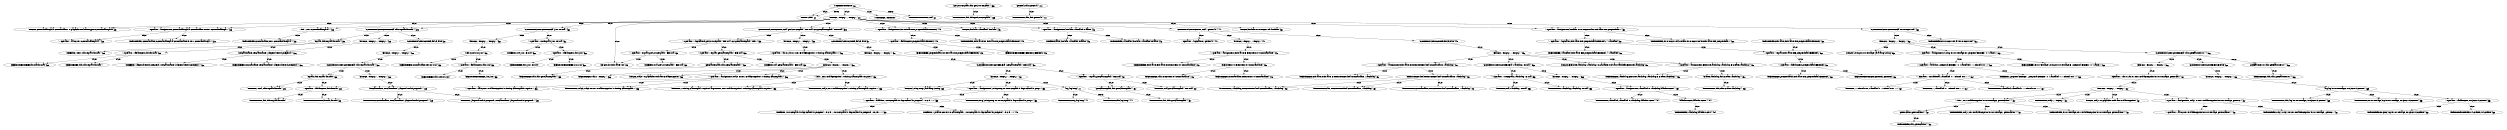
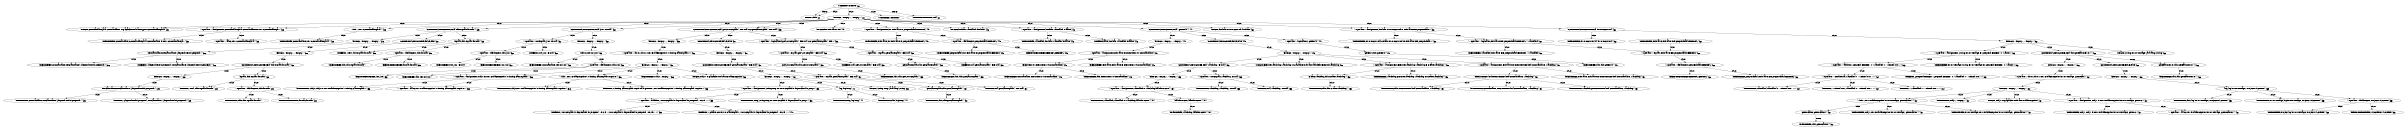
edge "(<operator>.logicalNot,!getFork())" -> "(getFork,this.getFork())": added, label "AST:"
edge "(<operator>.equals,getSourcespath() == null)" -> "(LOCAL,int exitValue: int)": now "(<operator>.equals,getSourcespath() == null)" -> "(getSourcespath,this.getSourcespath())"
edge "(log,log(msg))" -> "(IDENTIFIER,this,log(msg))": label "DDG: " -> "AST: "
edge "(getLocation,getLocation())" -> "(IDENTIFIER,this,getLocation())": label "AST: " -> "DDG: "
